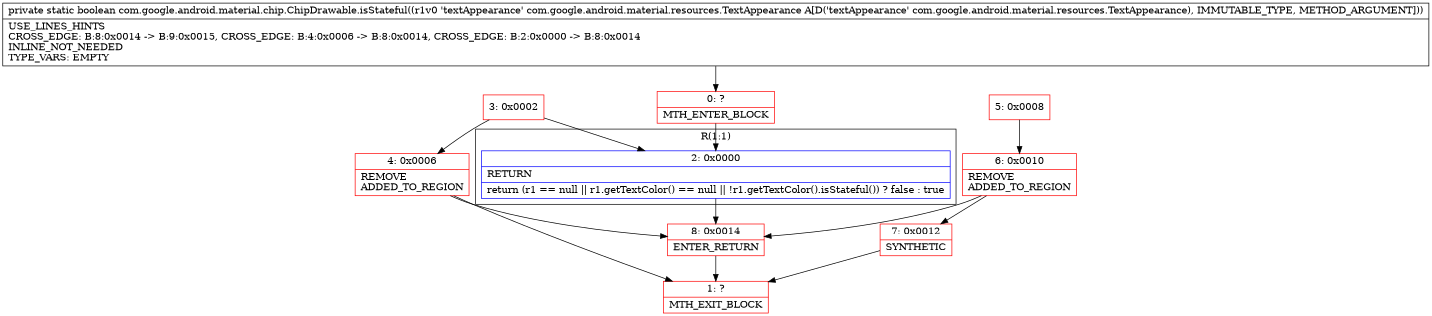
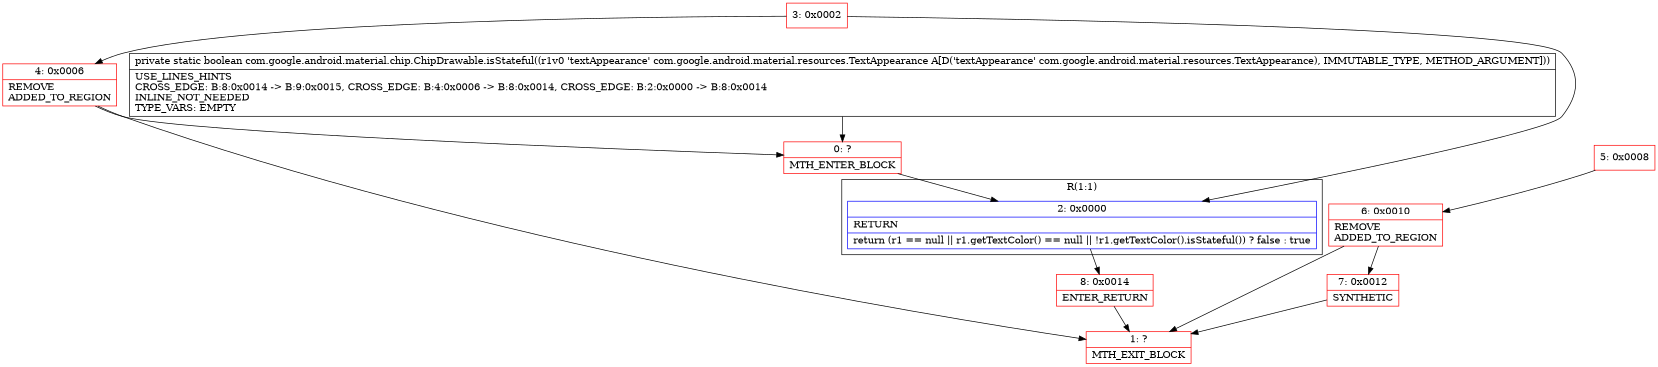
edge "4: 0x0006" -> "8: 0x0014": now "4: 0x0006" -> "0: ?"
edge "6: 0x0010" -> "8: 0x0014": now "6: 0x0010" -> "1: ?"
